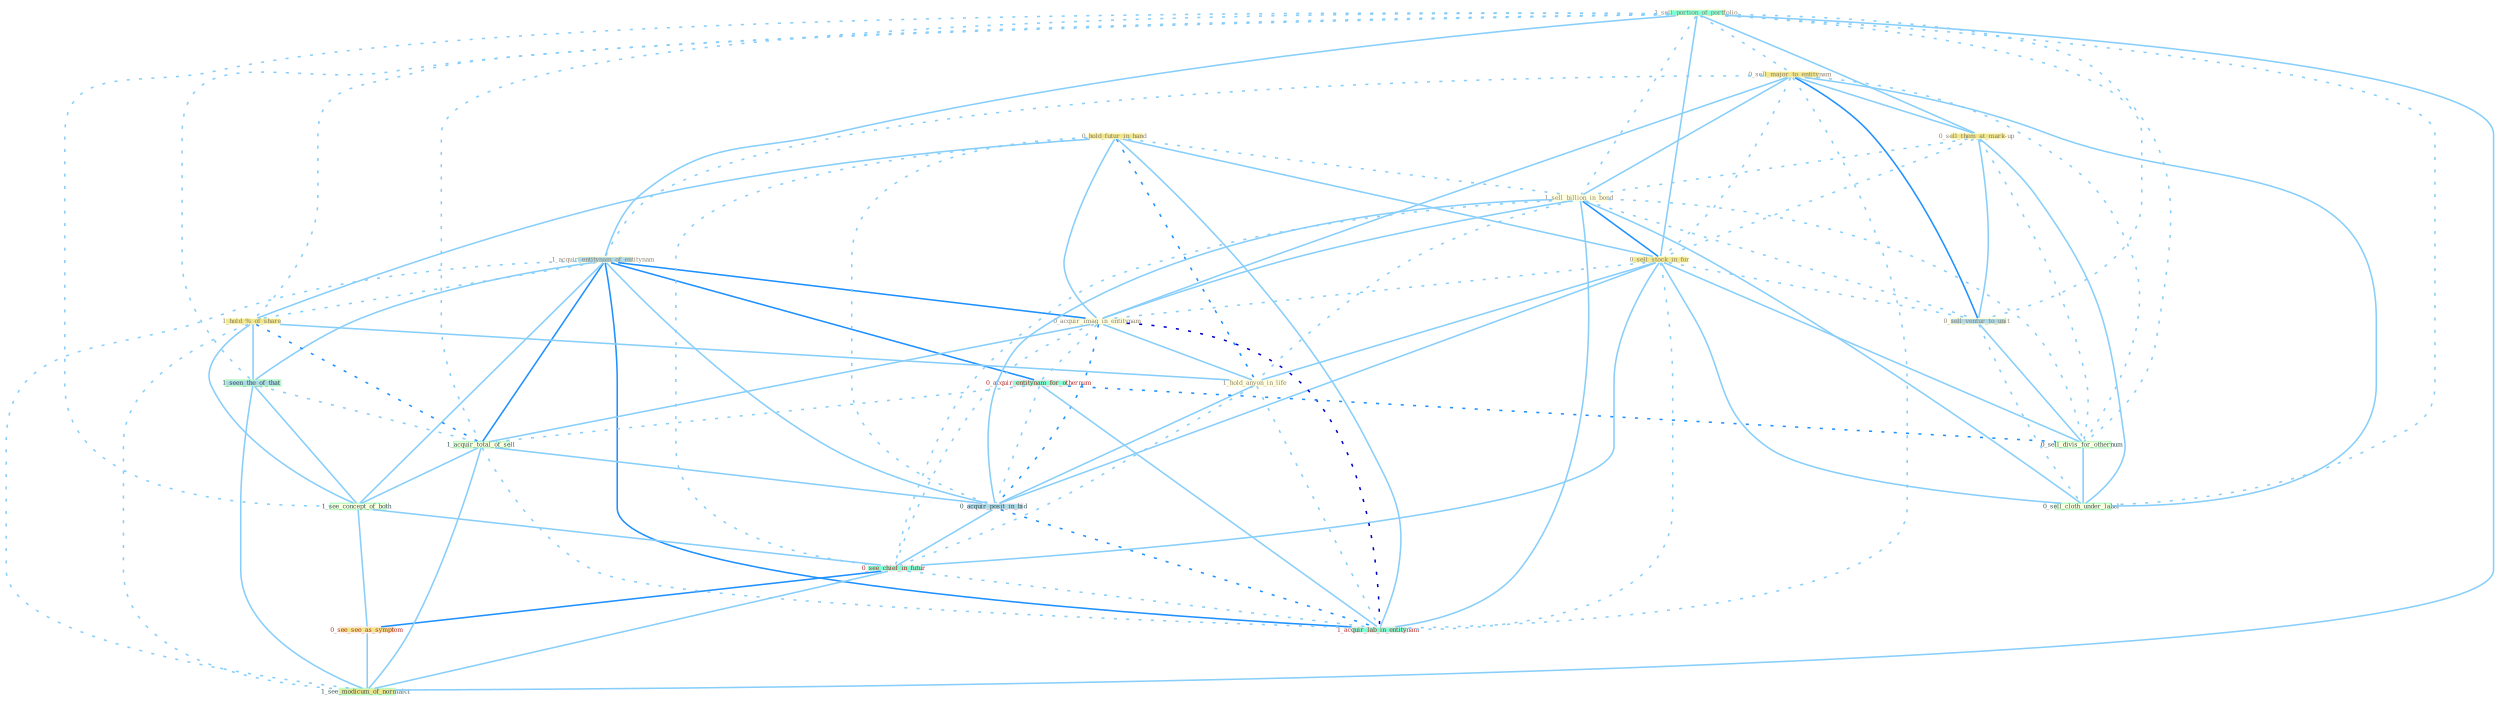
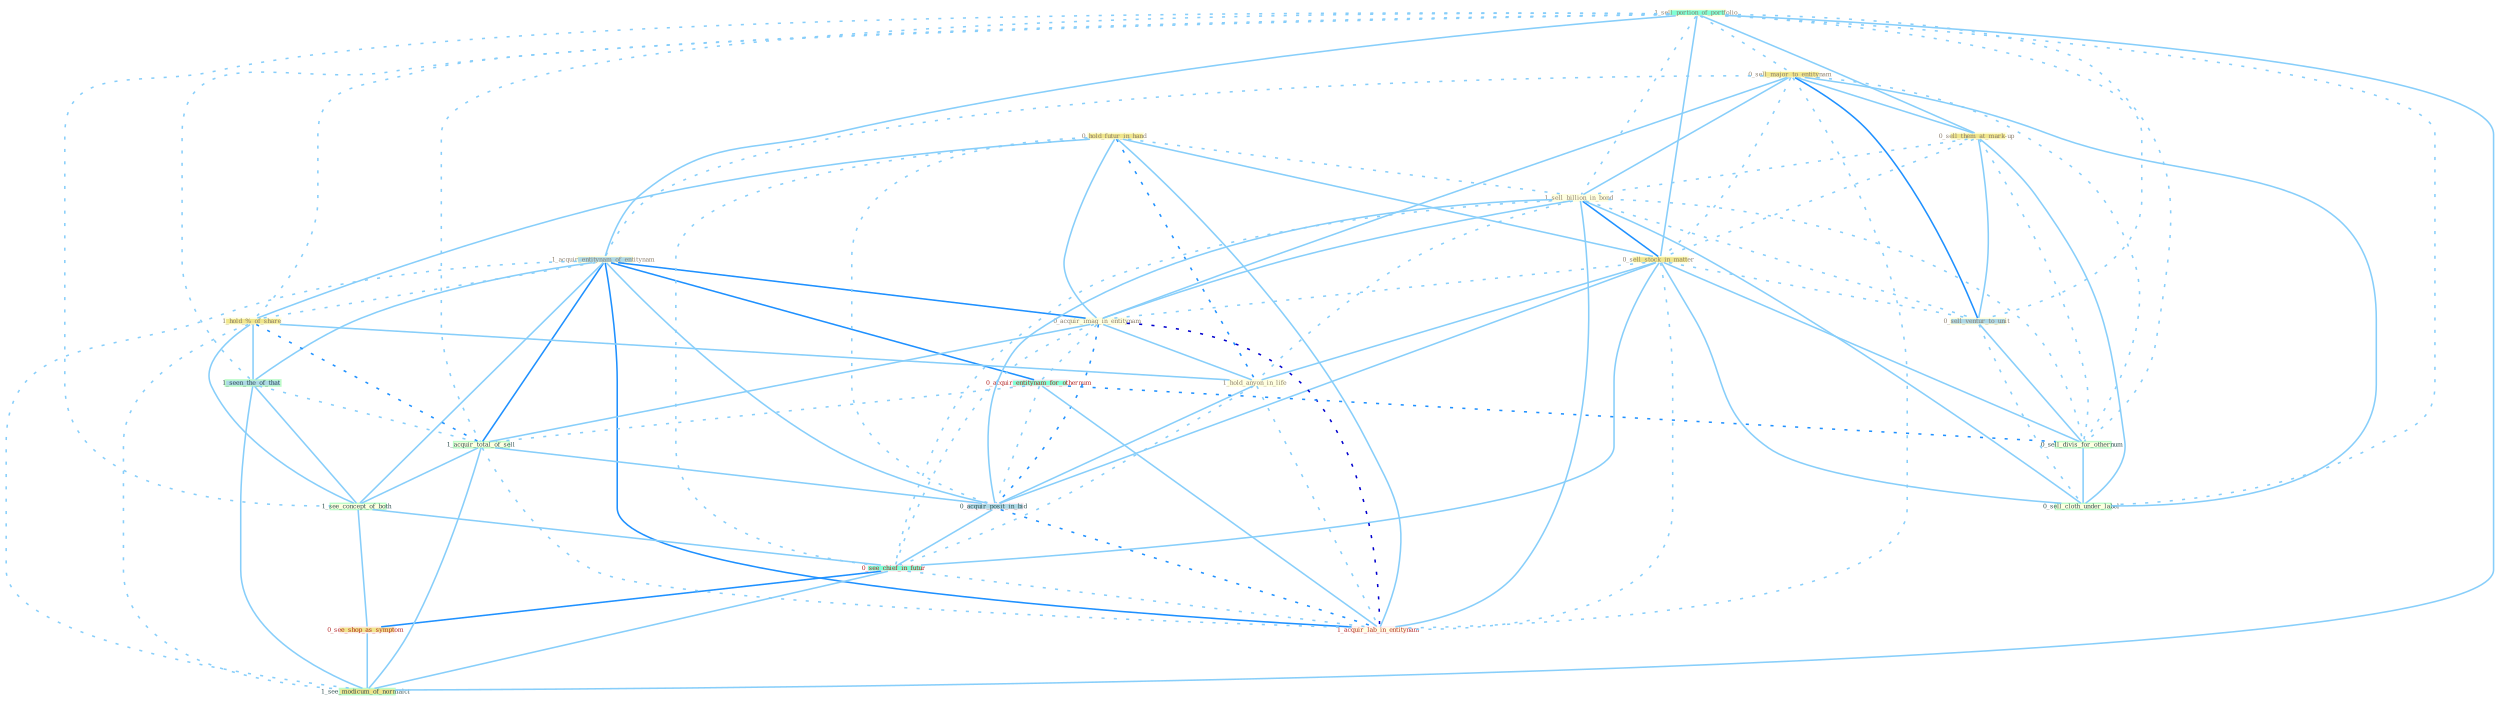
node "0_sell_stock_in_for": label "0_sell_stock_in_for" -> "0_sell_stock_in_matter"
node "0_see_see_as_symptom": label "0_see_see_as_symptom" -> "0_see_shop_as_symptom"
node "1_acquir_lab_in_entitynam": fillcolor aquamarine -> lightyellow
